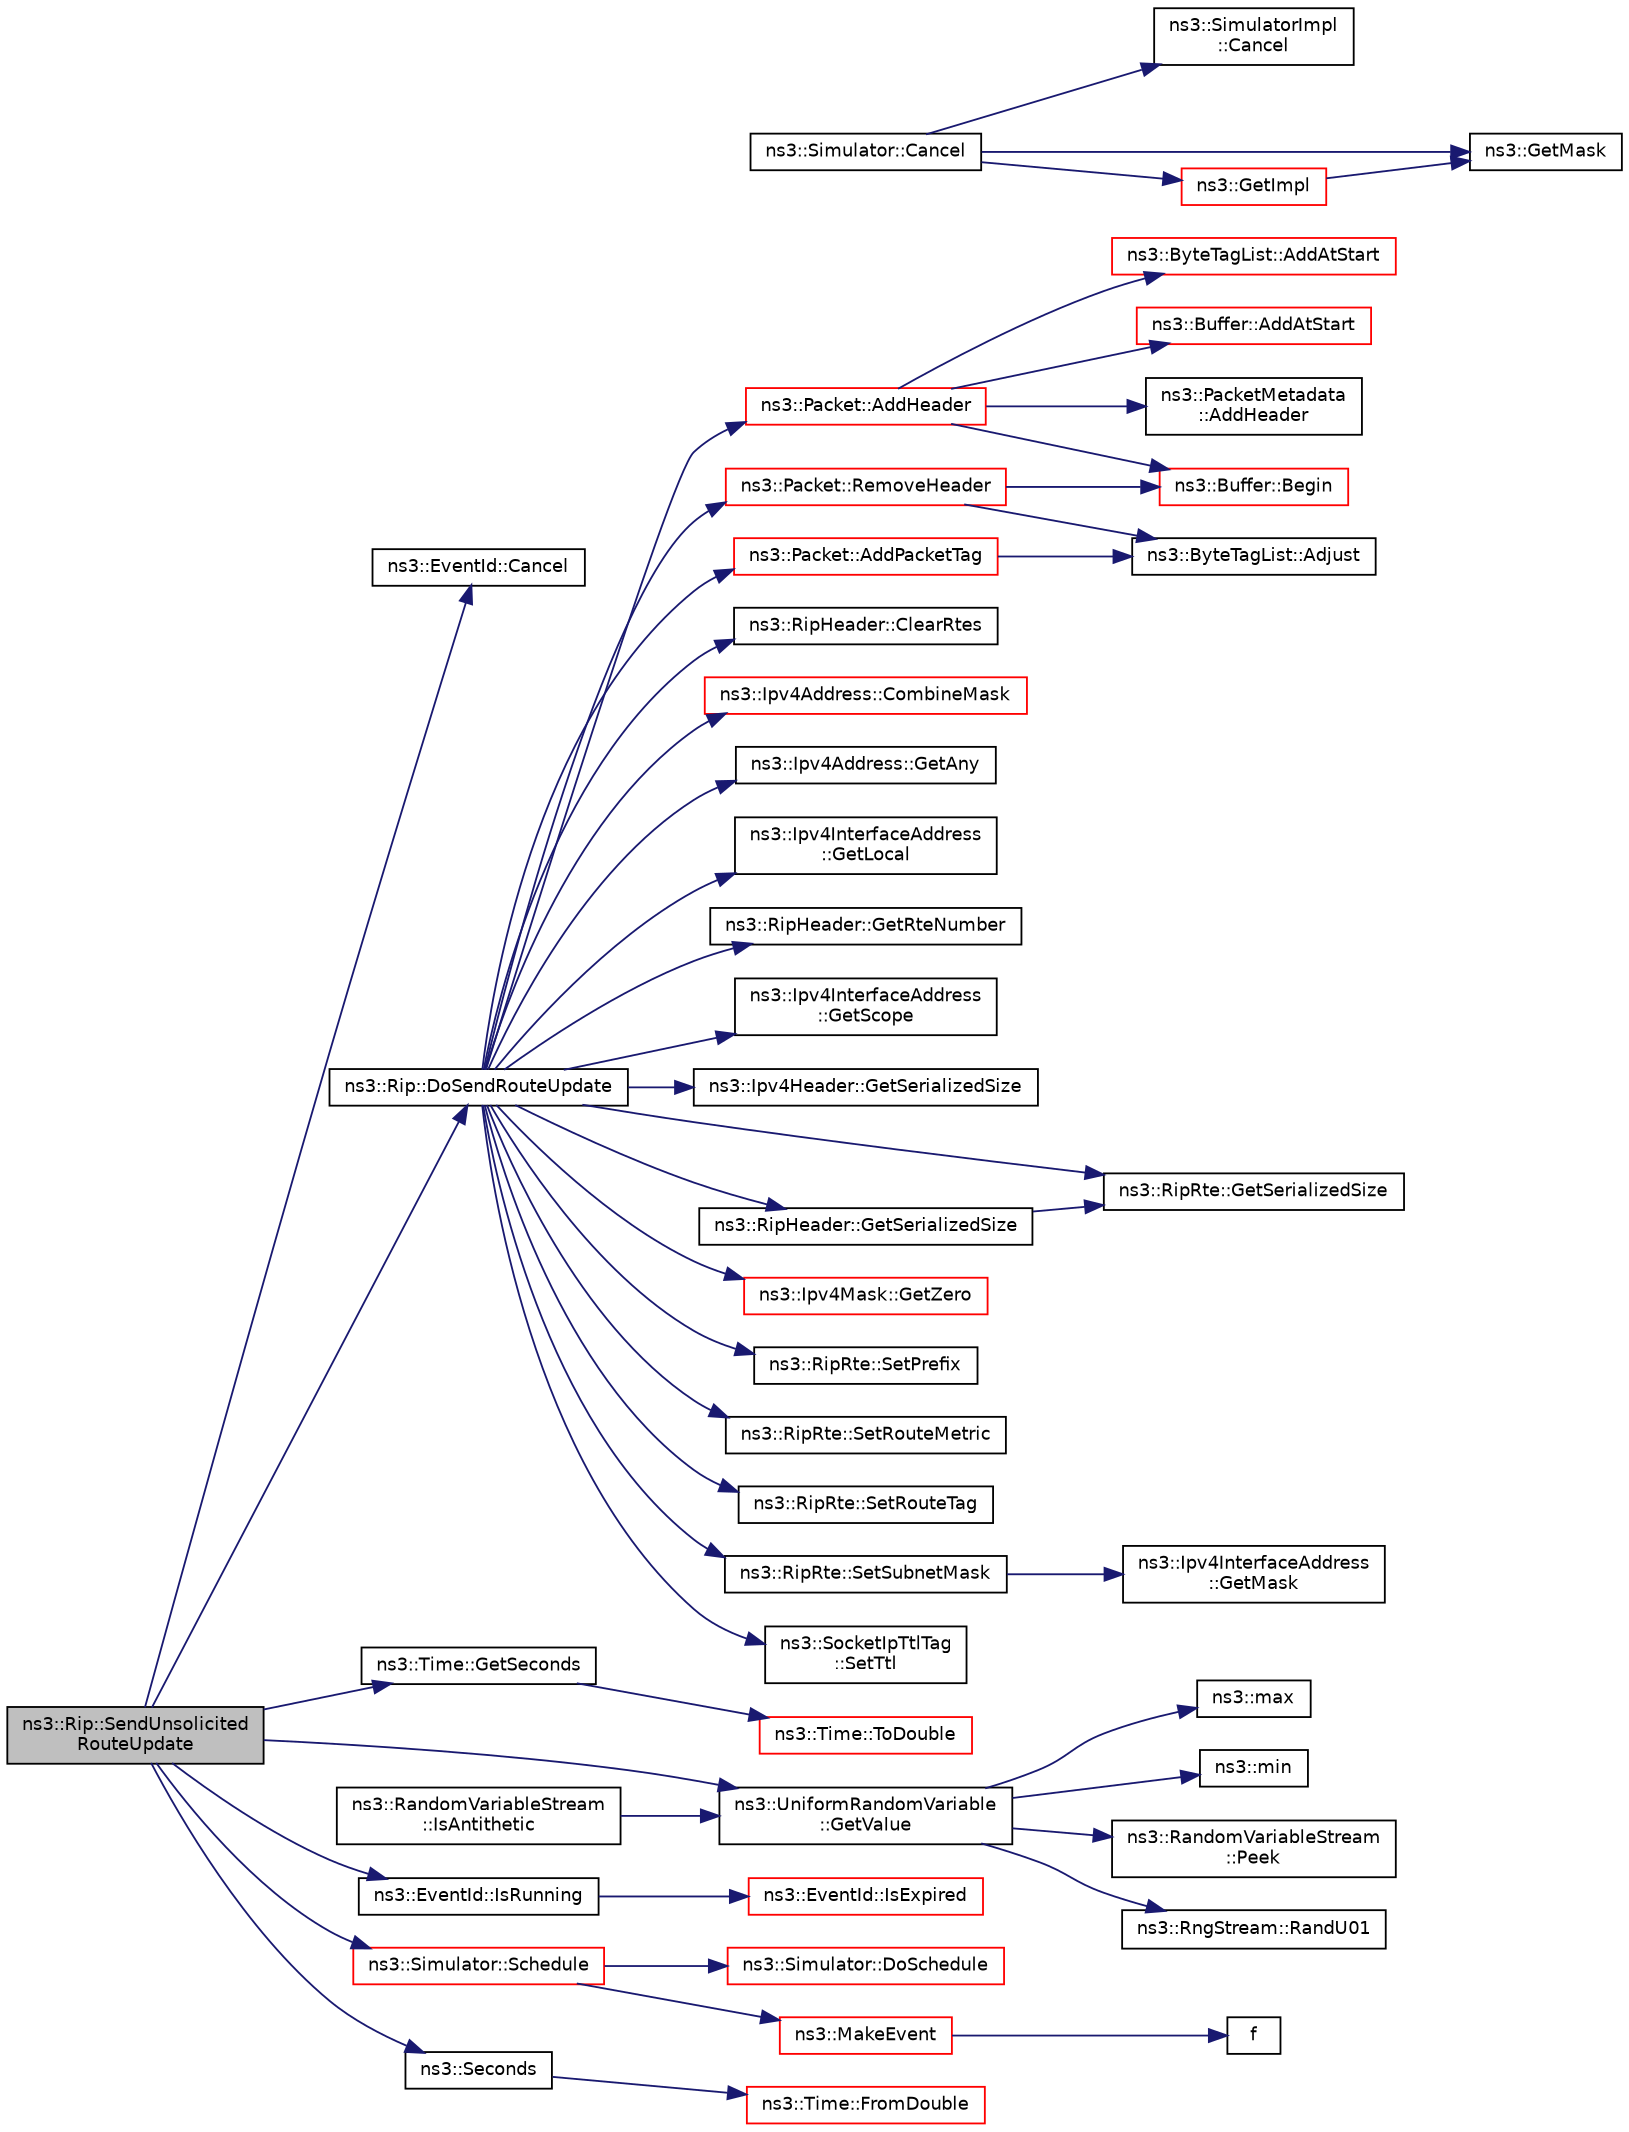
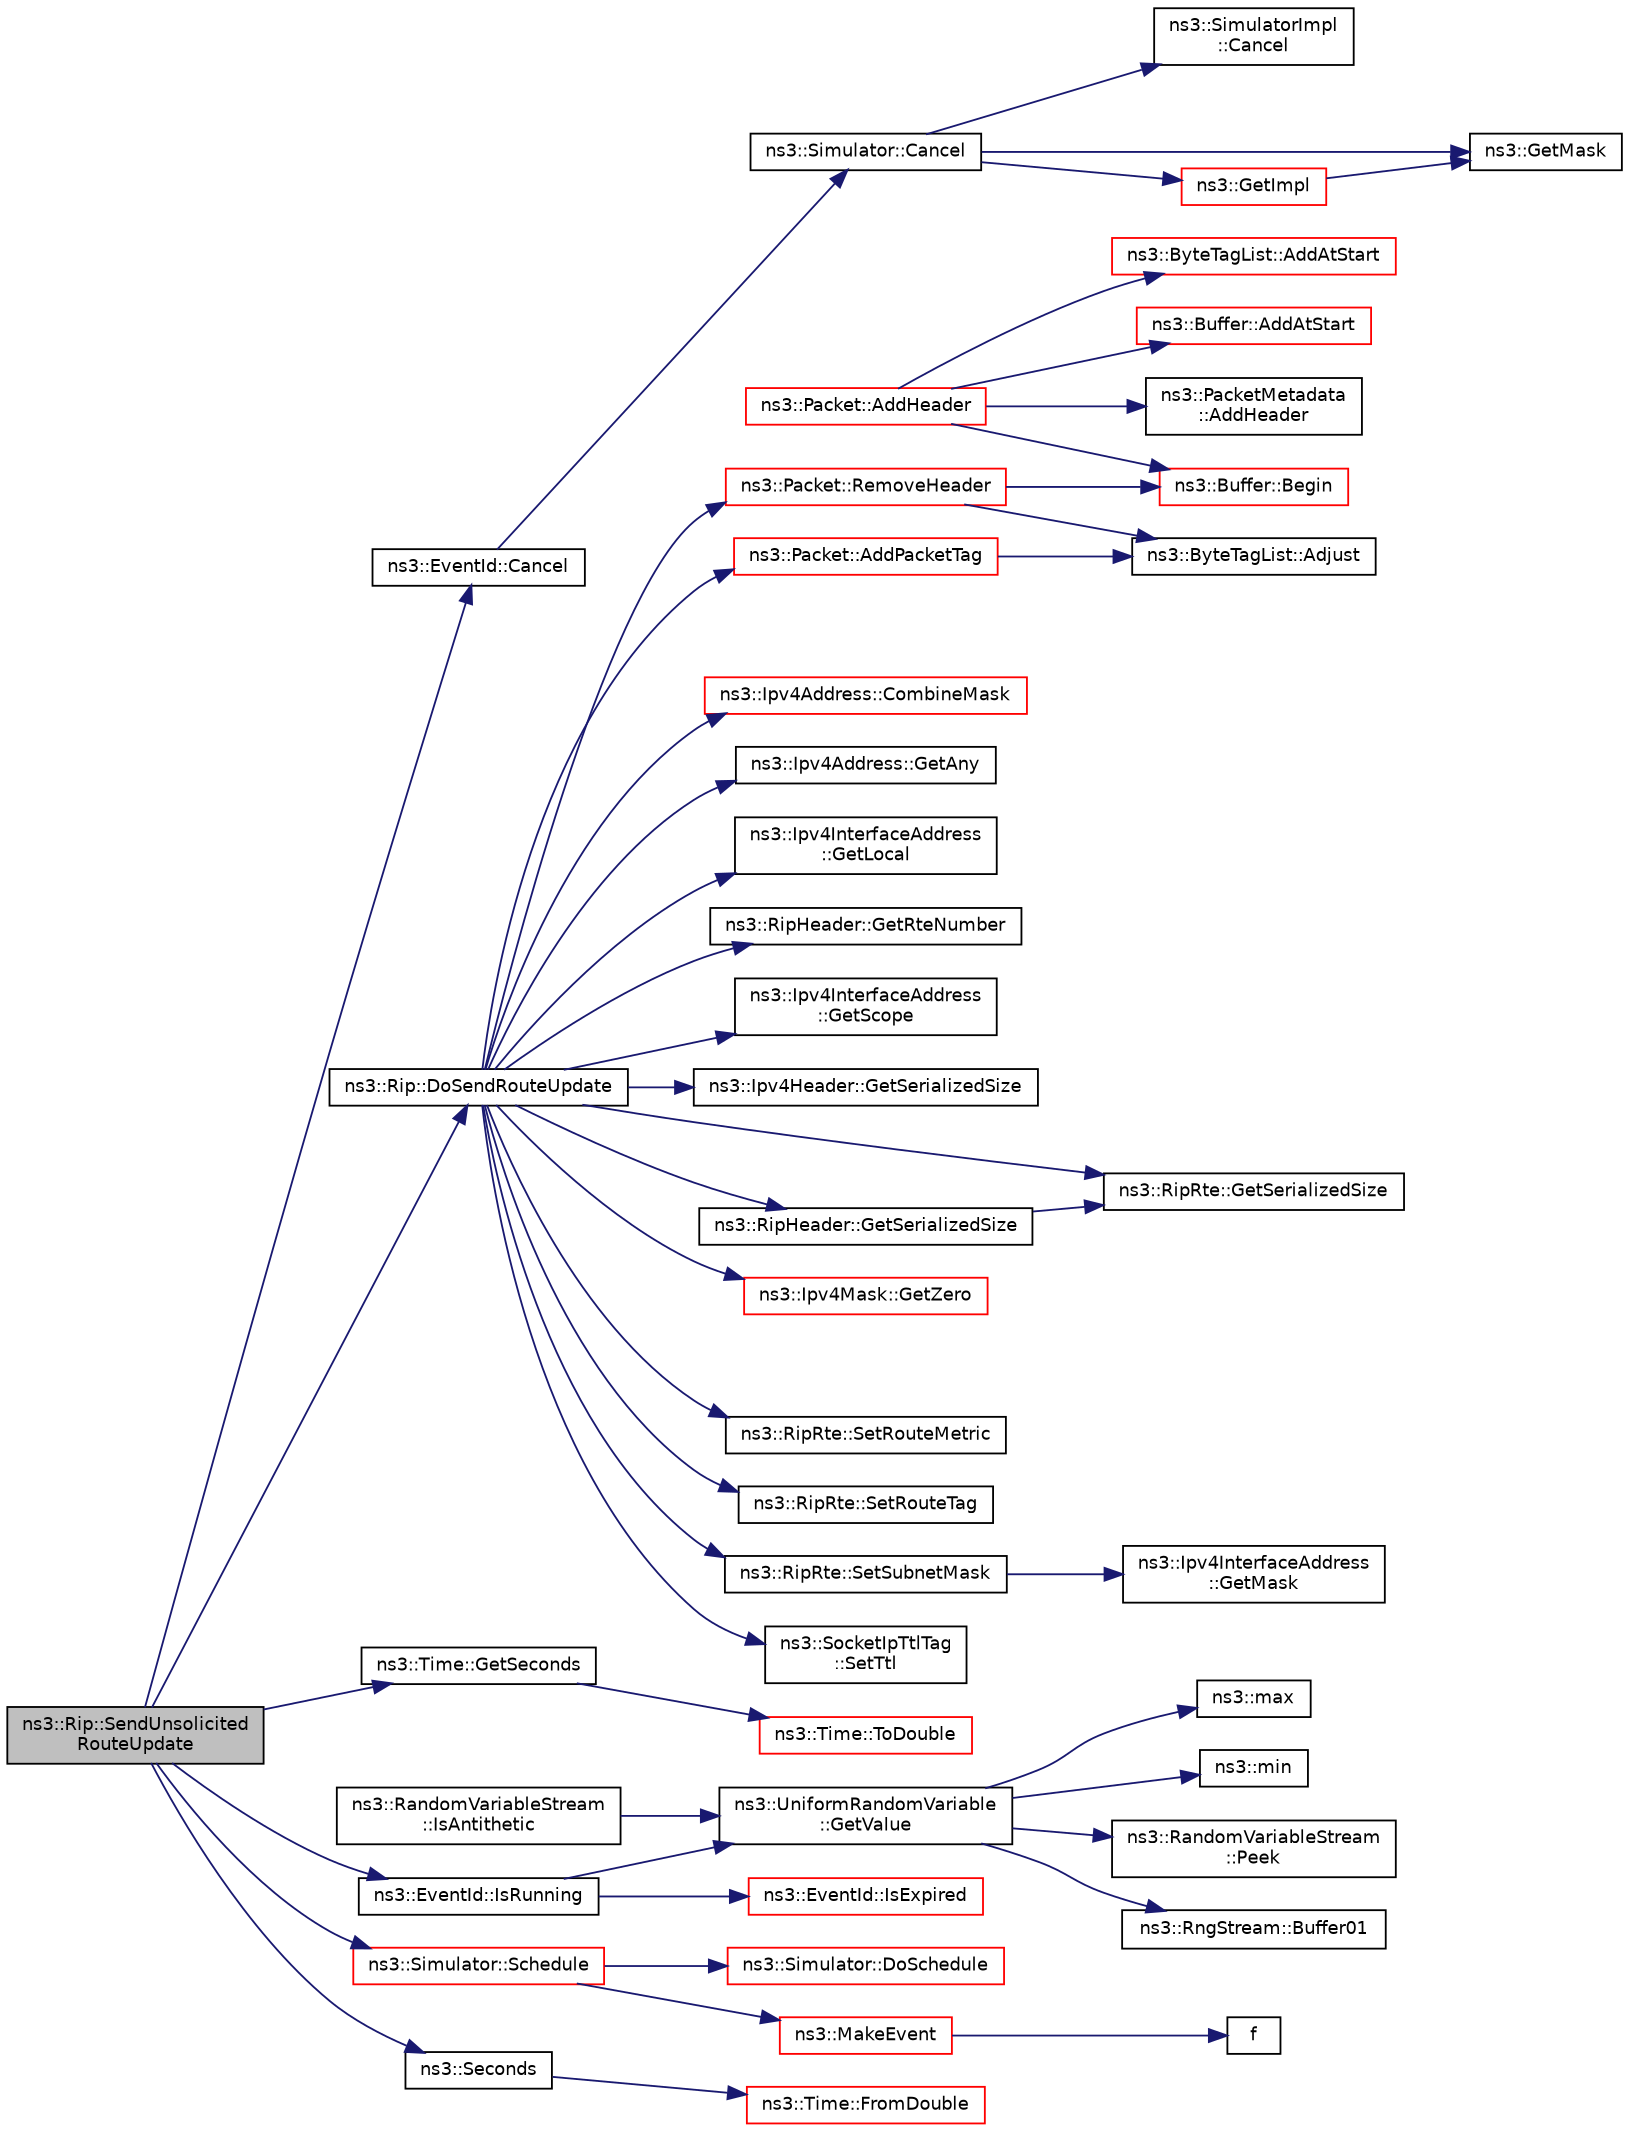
edge "ns3::EventId::Cancel" -> "ns3::Simulator::Cancel": added
node "ns3::RipHeader::ClearRtes": removed
edge "ns3::Rip::DoSendRouteUpdate" -> "ns3::Packet::AddHeader": removed
node "ns3::RipRte::SetPrefix": removed
edge "ns3::Rip::SendUnsolicited RouteUpdate" -> "ns3::UniformRandomVariable ::GetValue": now "ns3::EventId::IsRunning" -> "ns3::UniformRandomVariable ::GetValue"
node "ns3::RngStream::RandU01": label "ns3::RngStream::RandU01" -> "ns3::RngStream::Buffer01"
